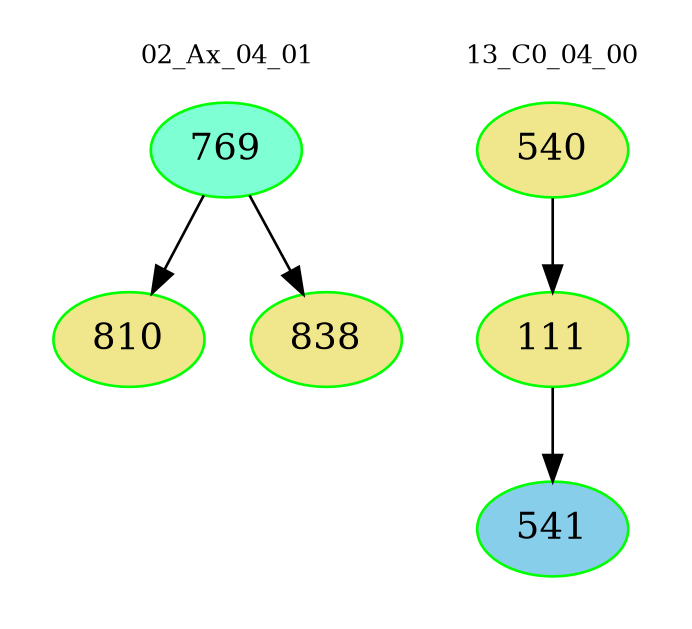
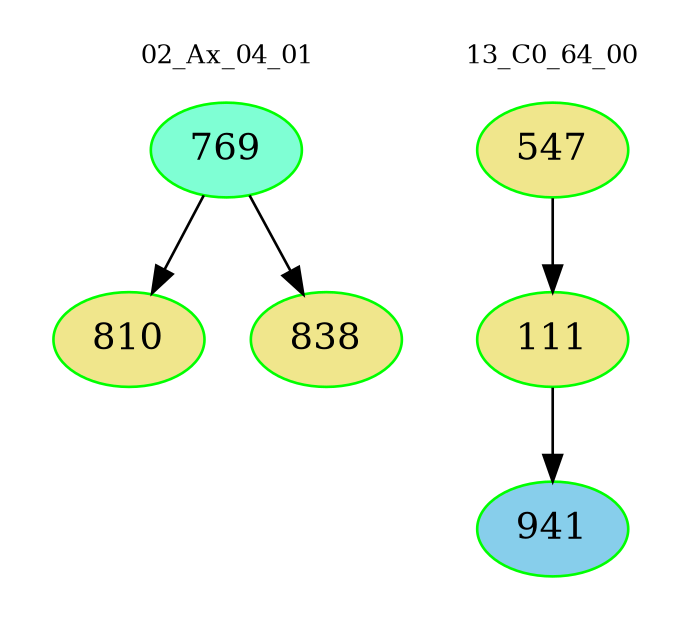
cluster "13_C0_04_00": label "13_C0_04_00" -> "13_C0_64_00"
node "540": label "540" -> "547"
node "541": label "541" -> "941"
